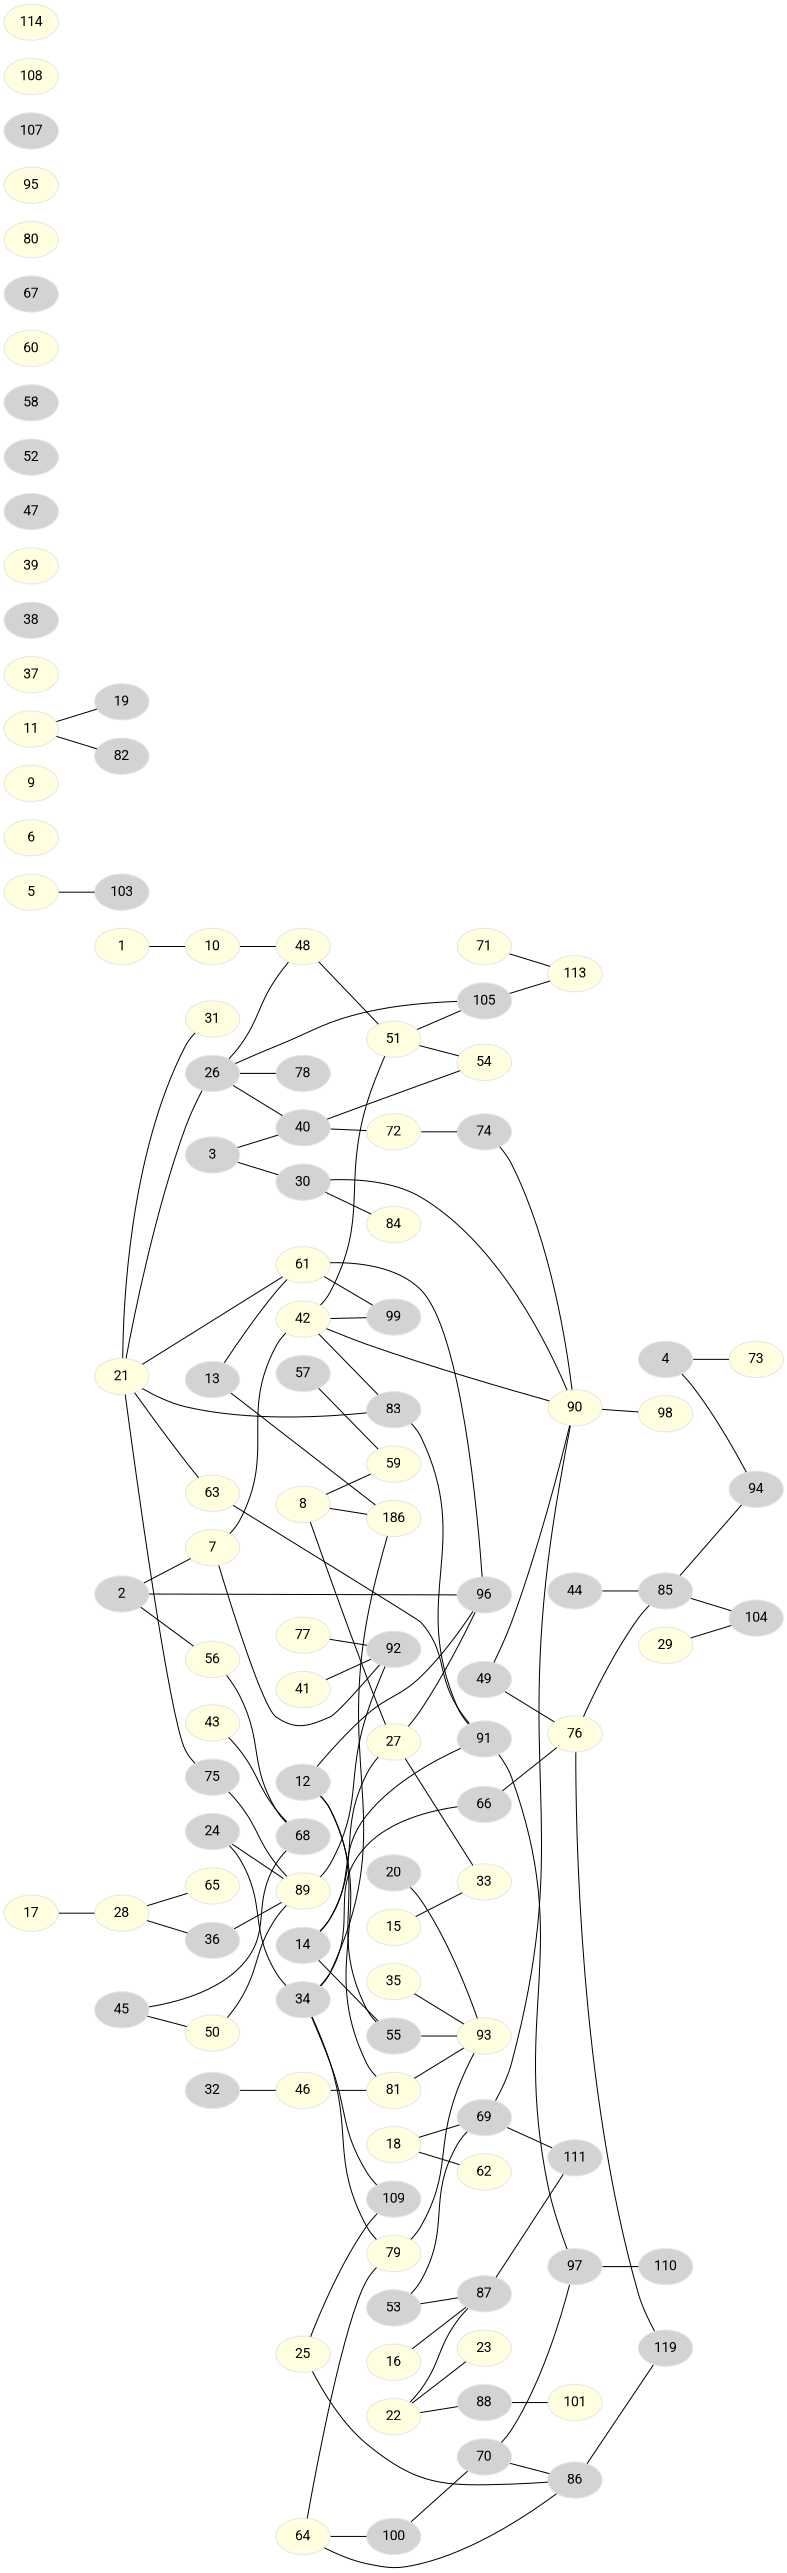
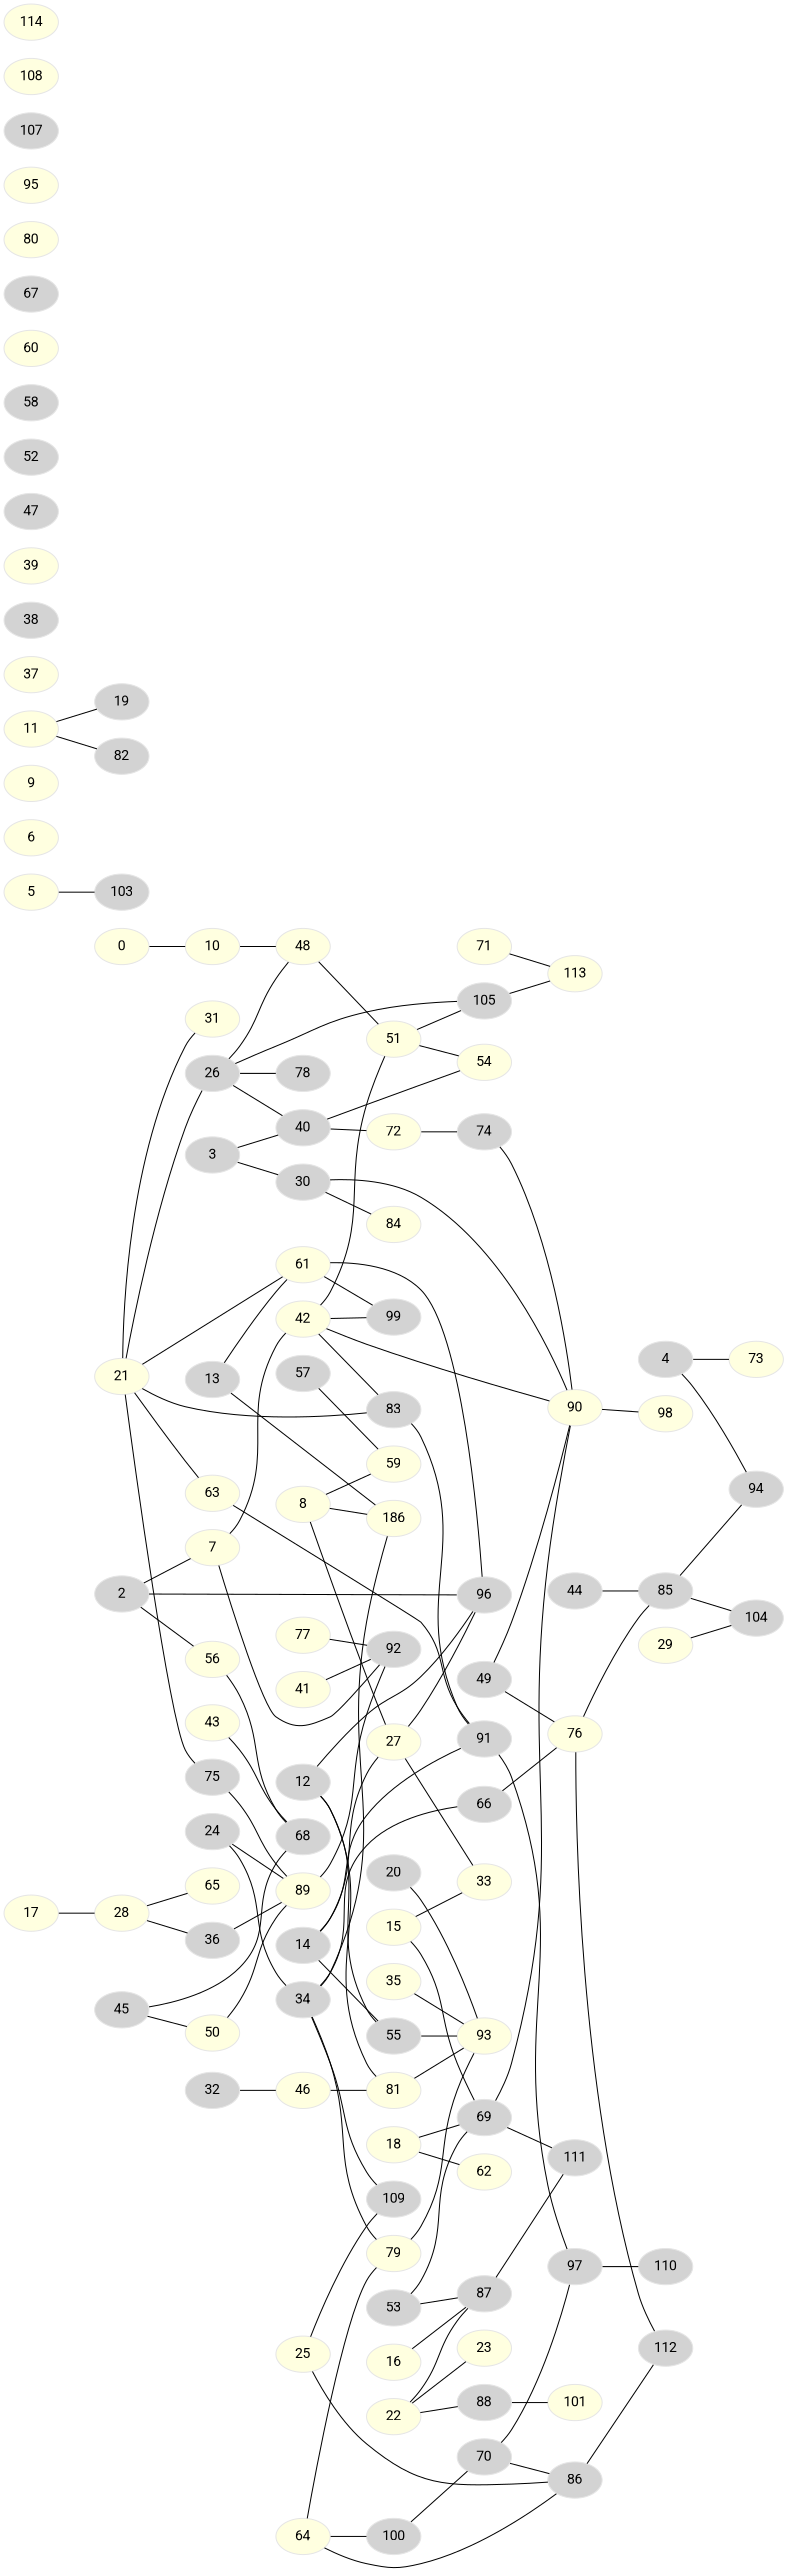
node "1": label "1" -> "0"
edge "15" -- "69": added
node "119": label "119" -> "112"
